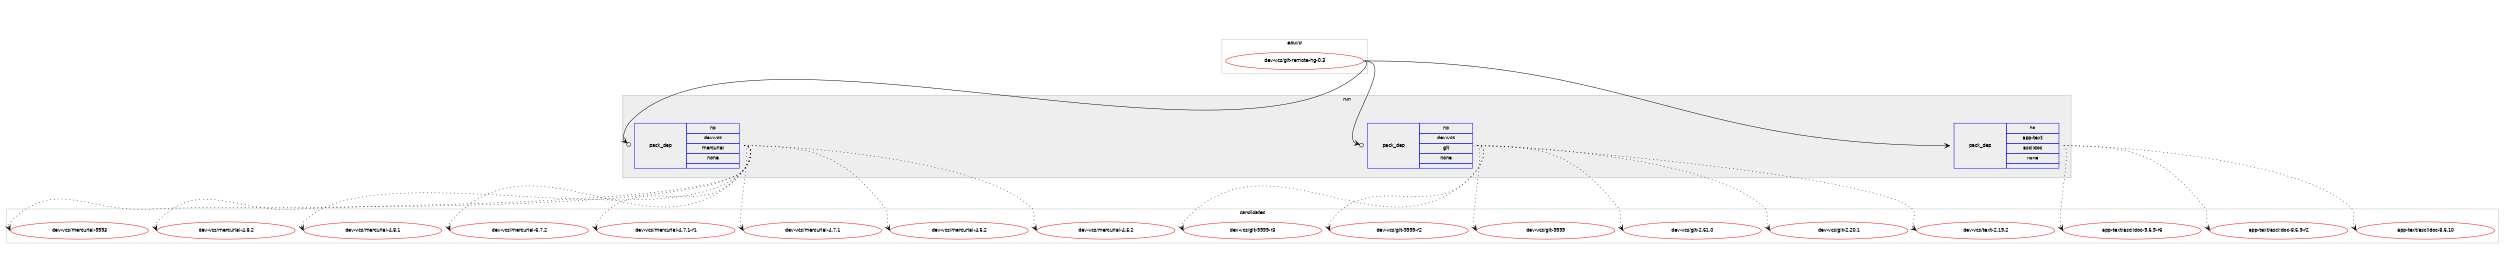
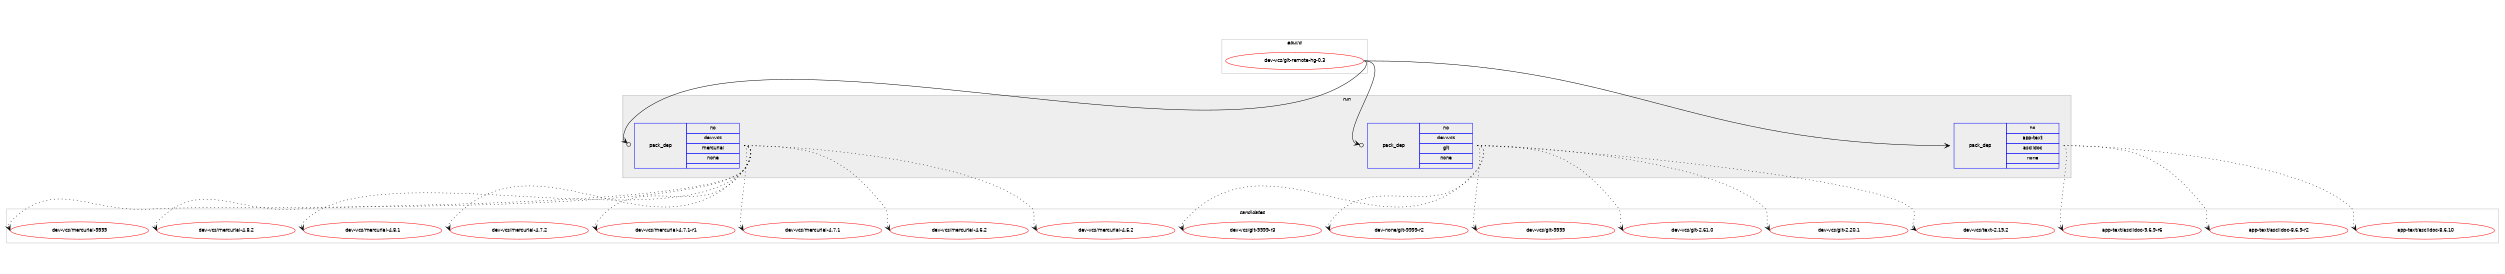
node "dev-vcs/mercurial-9993": label "dev-vcs/mercurial-9993" -> "dev-vcs/mercurial-9999"
node "dev-vcs/mercurial-6.7.2": label "dev-vcs/mercurial-6.7.2" -> "dev-vcs/mercurial-4.7.2"
node "dev-vcs/git-9999-r2": label "dev-vcs/git-9999-r2" -> "dev-none/git-9999-r2"
